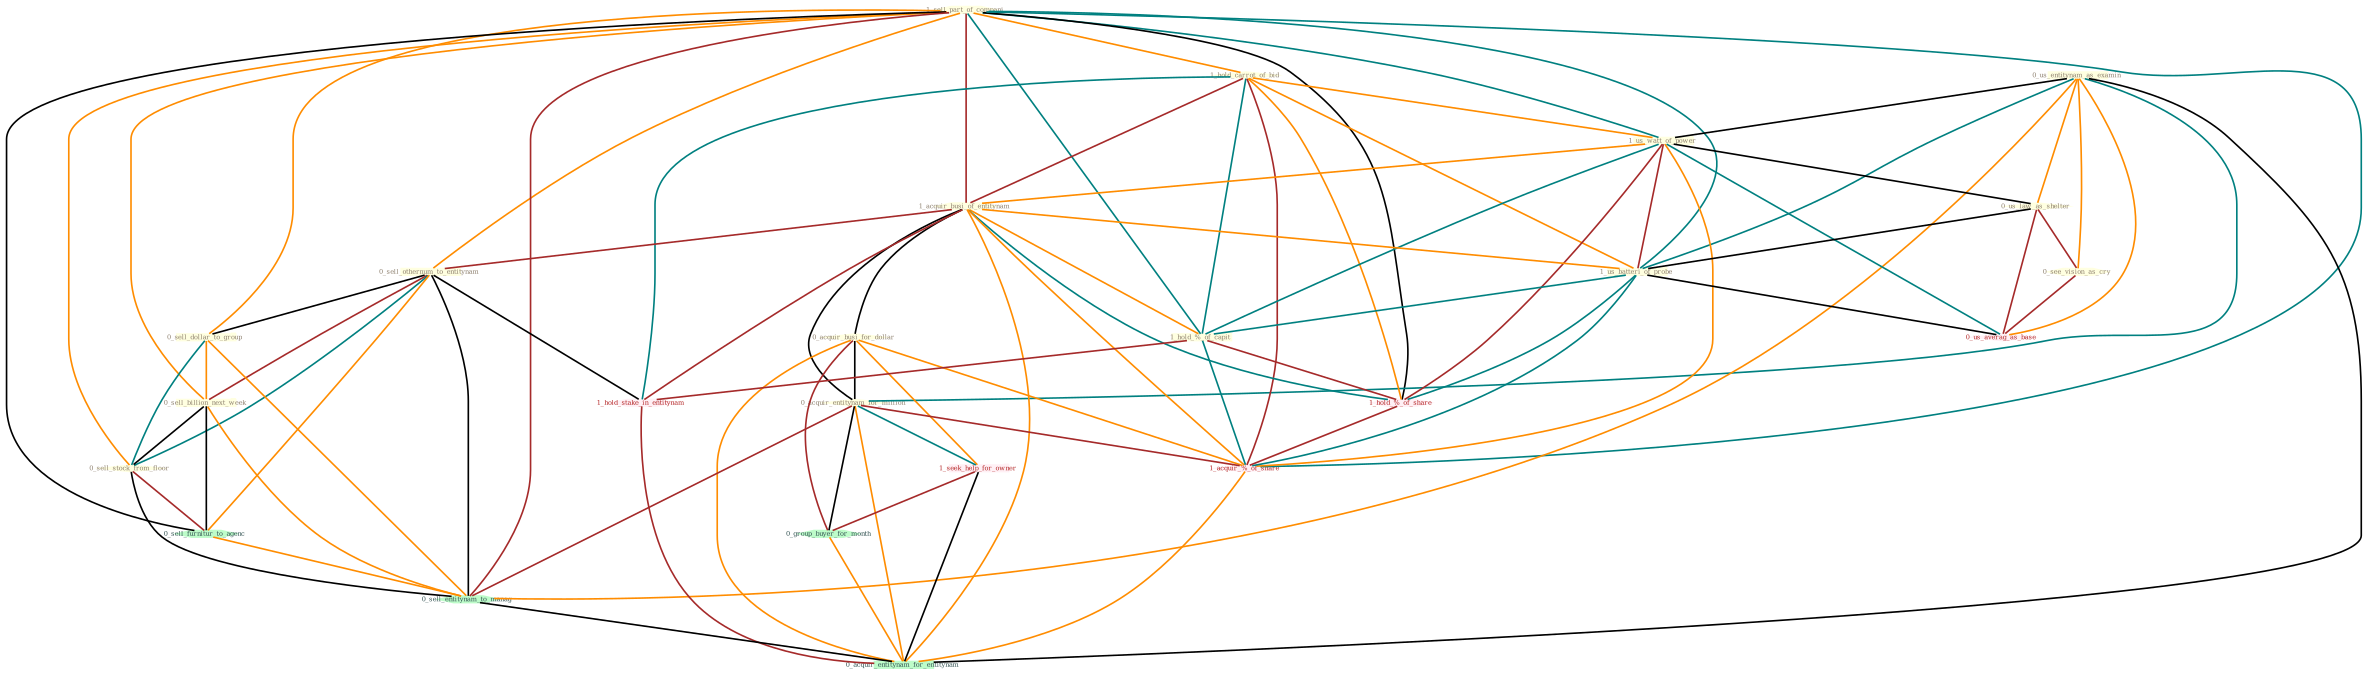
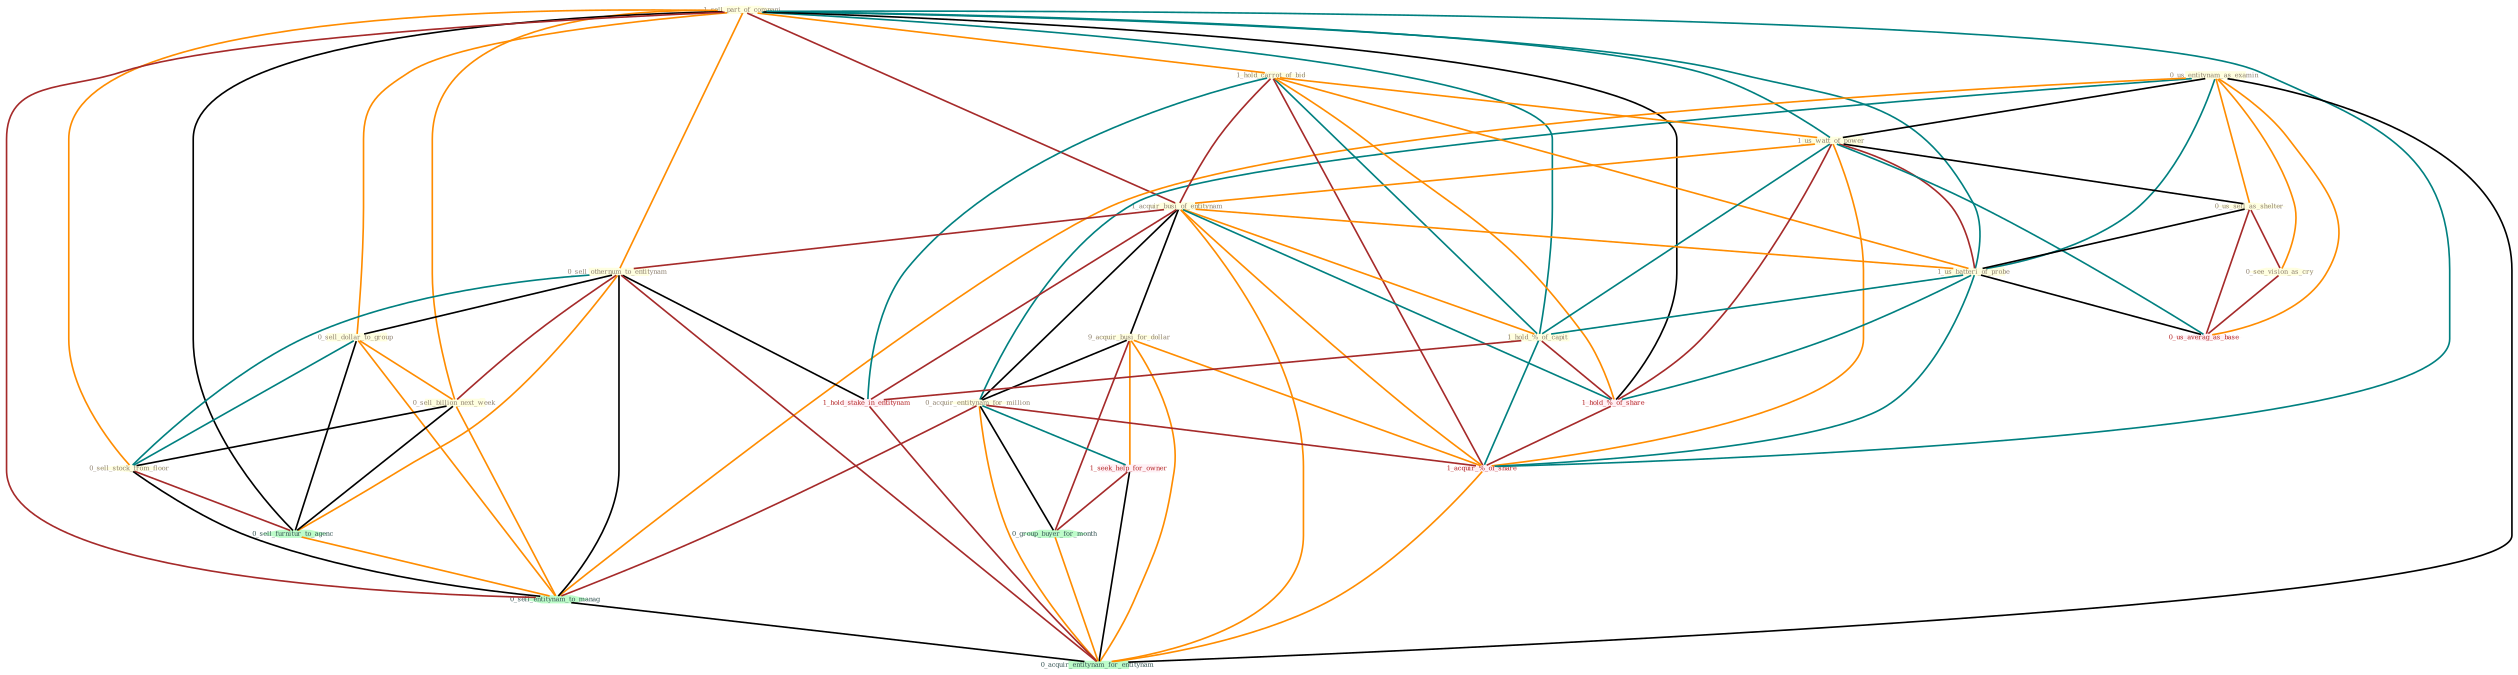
node "0_us_law_as_shelter": label "0_us_law_as_shelter" -> "0_us_sell_as_shelter"
node "0_acquir_busi_for_dollar": label "0_acquir_busi_for_dollar" -> "9_acquir_busi_for_dollar"
edge "0_sell_dollar_to_group" -- "0_sell_furnitur_to_agenc": added
edge "0_sell_othernum_to_entitynam" -- "0_acquir_entitynam_for_entitynam": added
